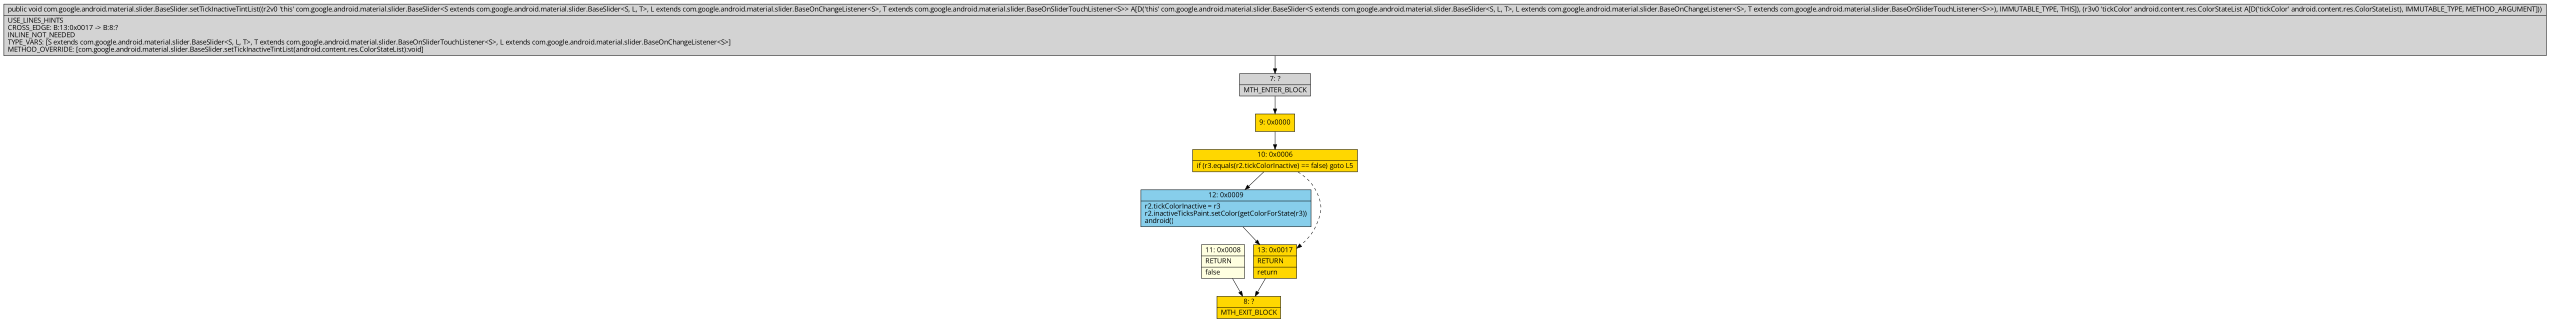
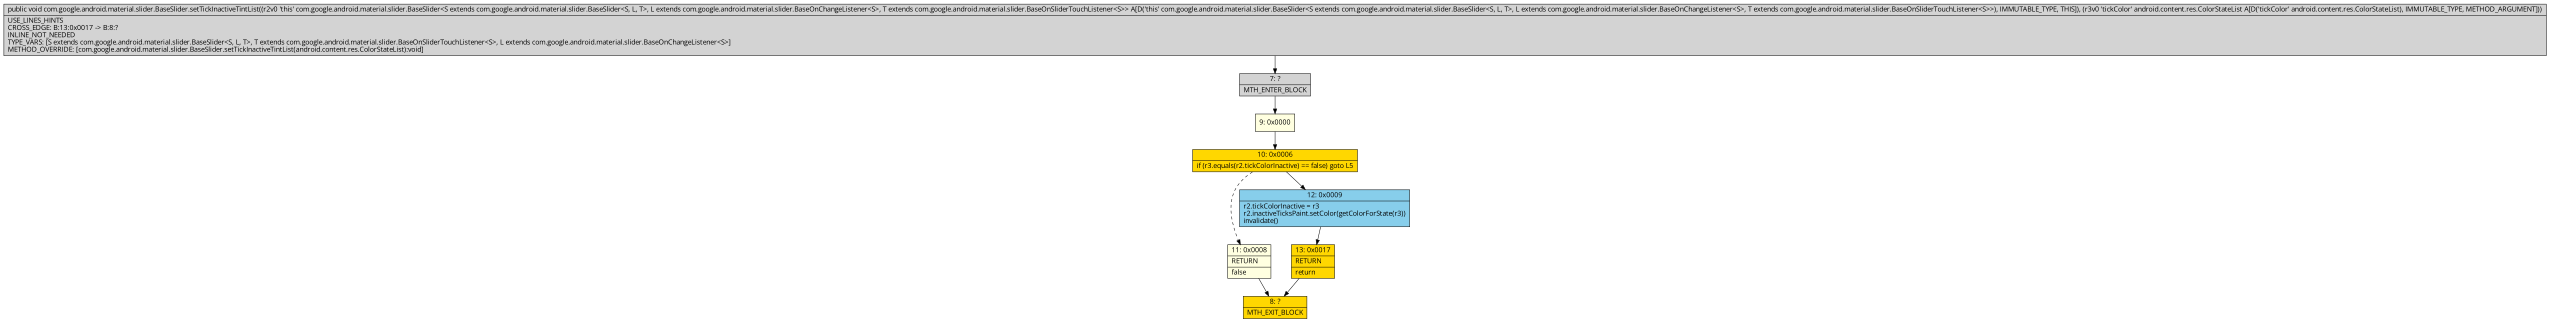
node "9: 0x0000": fillcolor gold -> lightyellow
edge "10: 0x0006" -> "13: 0x0017": now "10: 0x0006" -> "11: 0x0008"
node "12: 0x0009": text "android()" -> "invalidate()"
